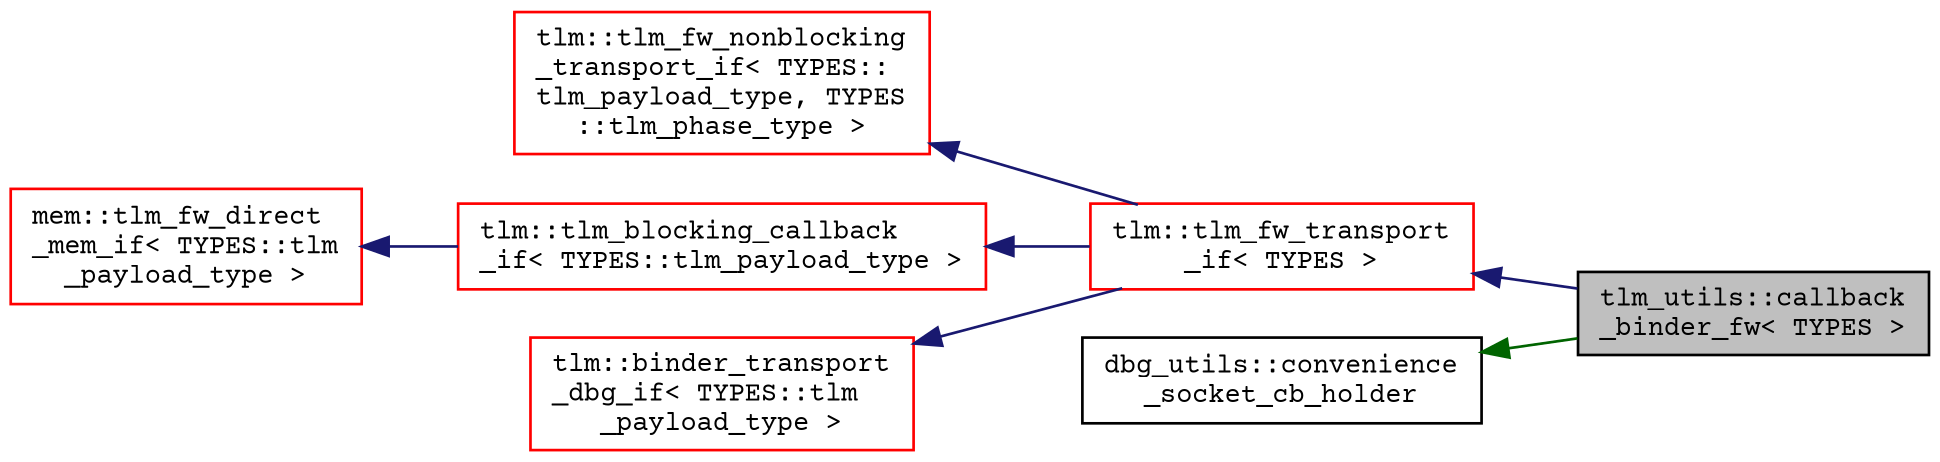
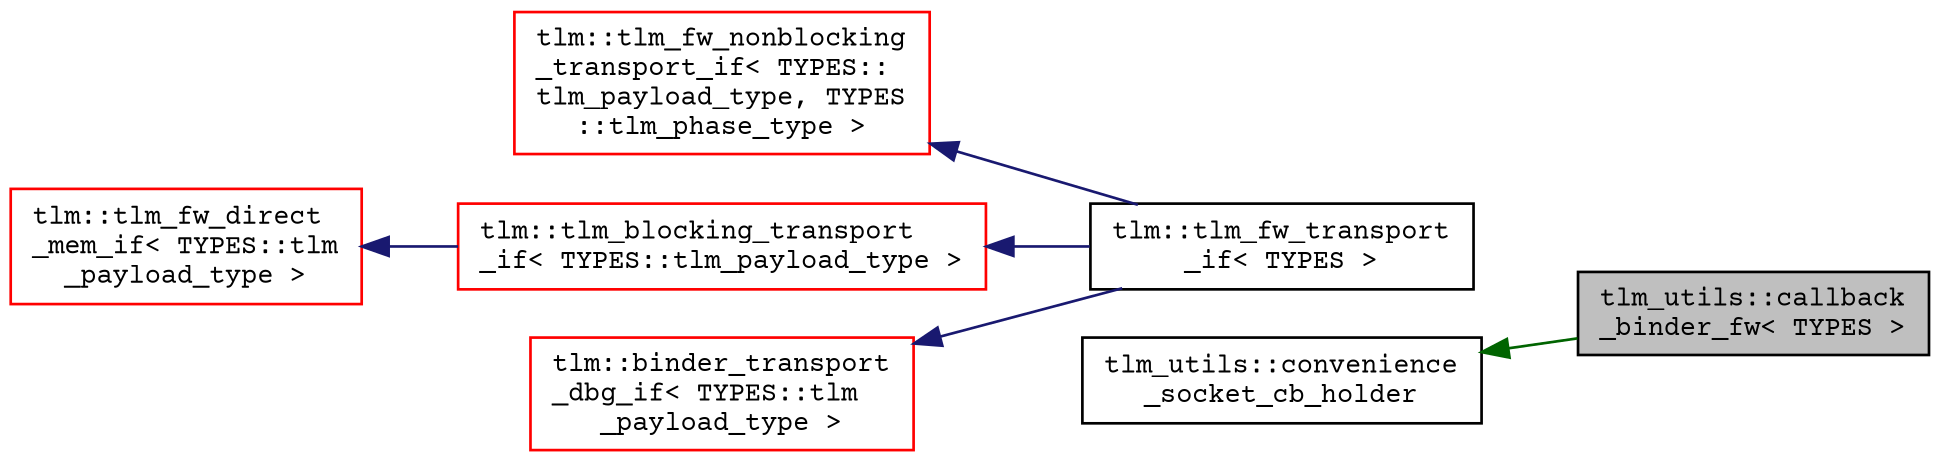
node "mem::tlm_fw_direct _mem_if< TYPES::tlm _payload_type >": label "mem::tlm_fw_direct _mem_if< TYPES::tlm _payload_type >" -> "tlm::tlm_fw_direct _mem_if< TYPES::tlm _payload_type >"
node "tlm::tlm_blocking_callback _if< TYPES::tlm_payload_type >": label "tlm::tlm_blocking_callback _if< TYPES::tlm_payload_type >" -> "tlm::tlm_blocking_transport _if< TYPES::tlm_payload_type >"
node "tlm::tlm_fw_transport _if< TYPES >": color red -> black
edge "tlm_utils::callback _binder_fw< TYPES >" -> "tlm::tlm_fw_transport _if< TYPES >": removed
node "dbg_utils::convenience _socket_cb_holder": label "dbg_utils::convenience _socket_cb_holder" -> "tlm_utils::convenience _socket_cb_holder"
